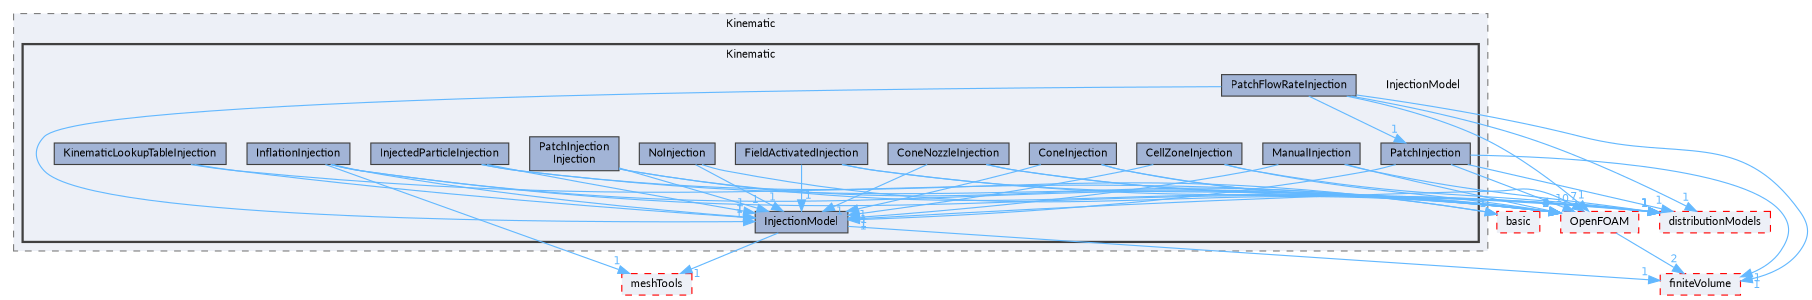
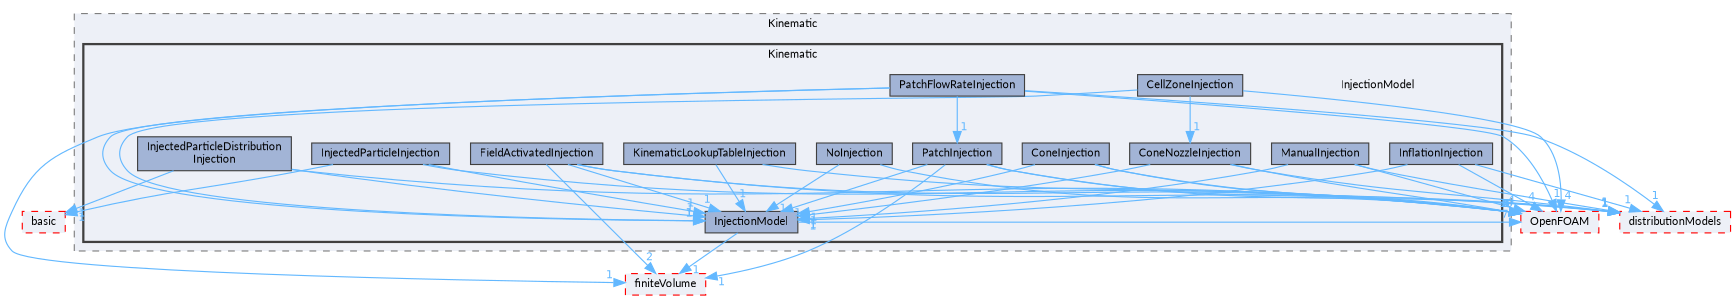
node "PatchInjection Injection": label "PatchInjection Injection" -> "InjectedParticleDistribution Injection"
edge "CellZoneInjection" -> "distributionModels": now "CellZoneInjection" -> "ConeNozzleInjection"
edge "OpenFOAM" -> "finiteVolume": now "FieldActivatedInjection" -> "finiteVolume"
node "meshTools": removed
